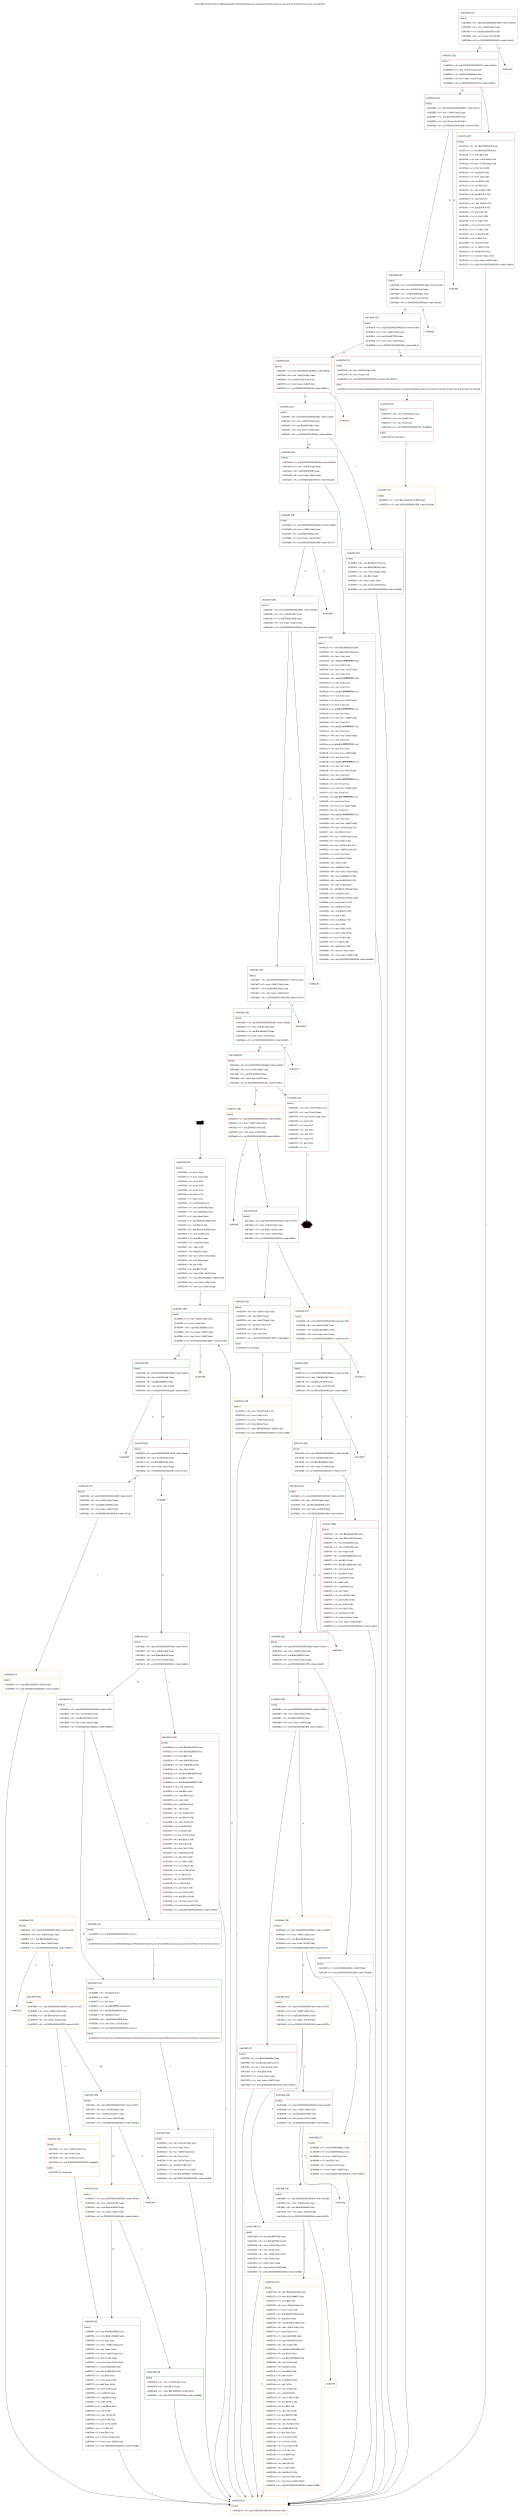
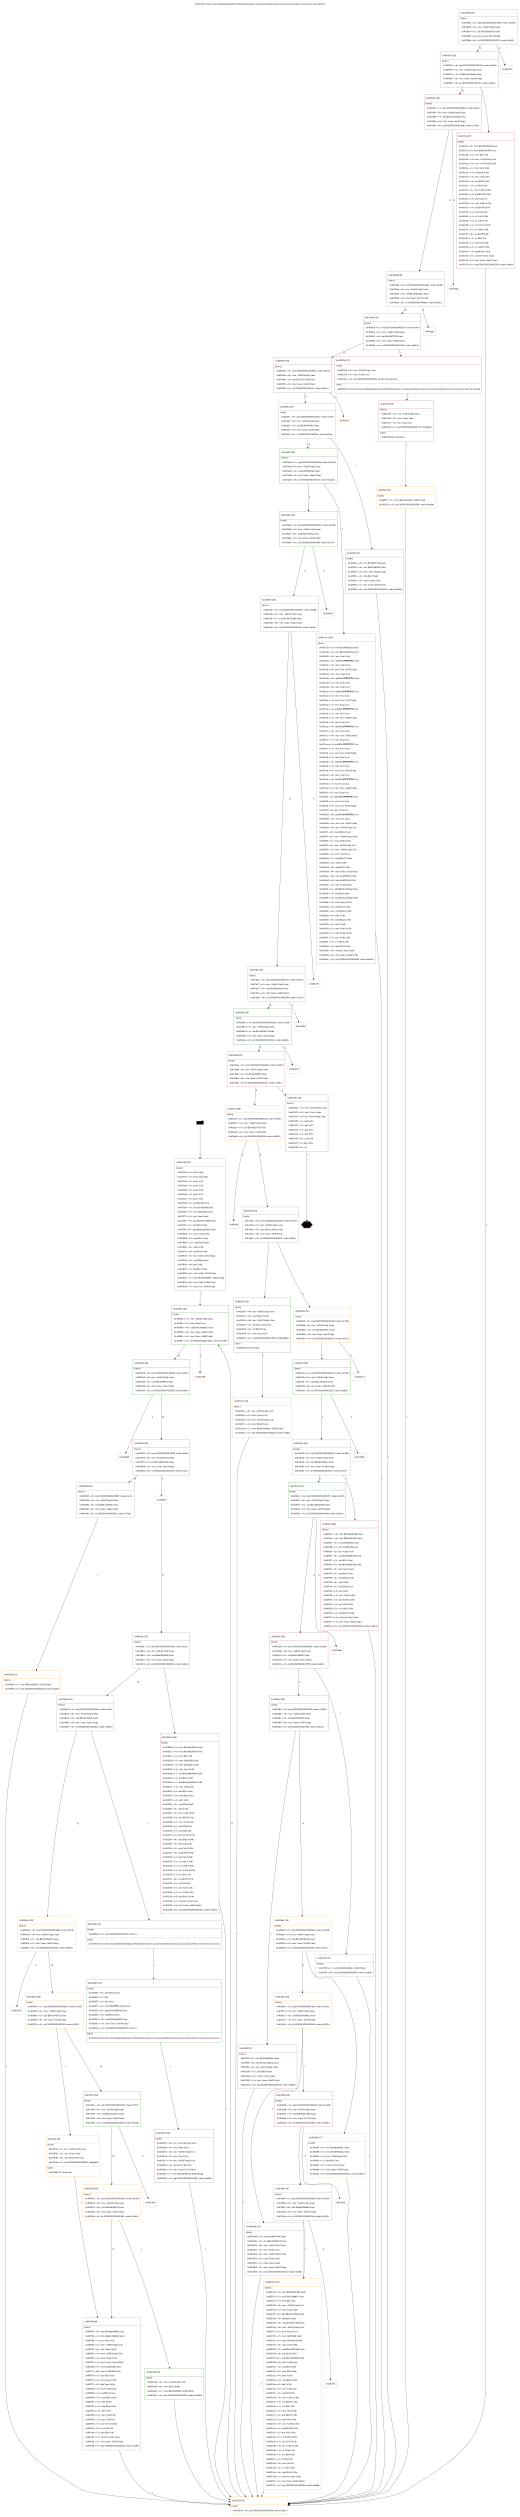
edge "0x4018c8 [28]" -> "0x40206f [40]": now "0x4018c8 [28]" -> "0x4018e4 [28]"
